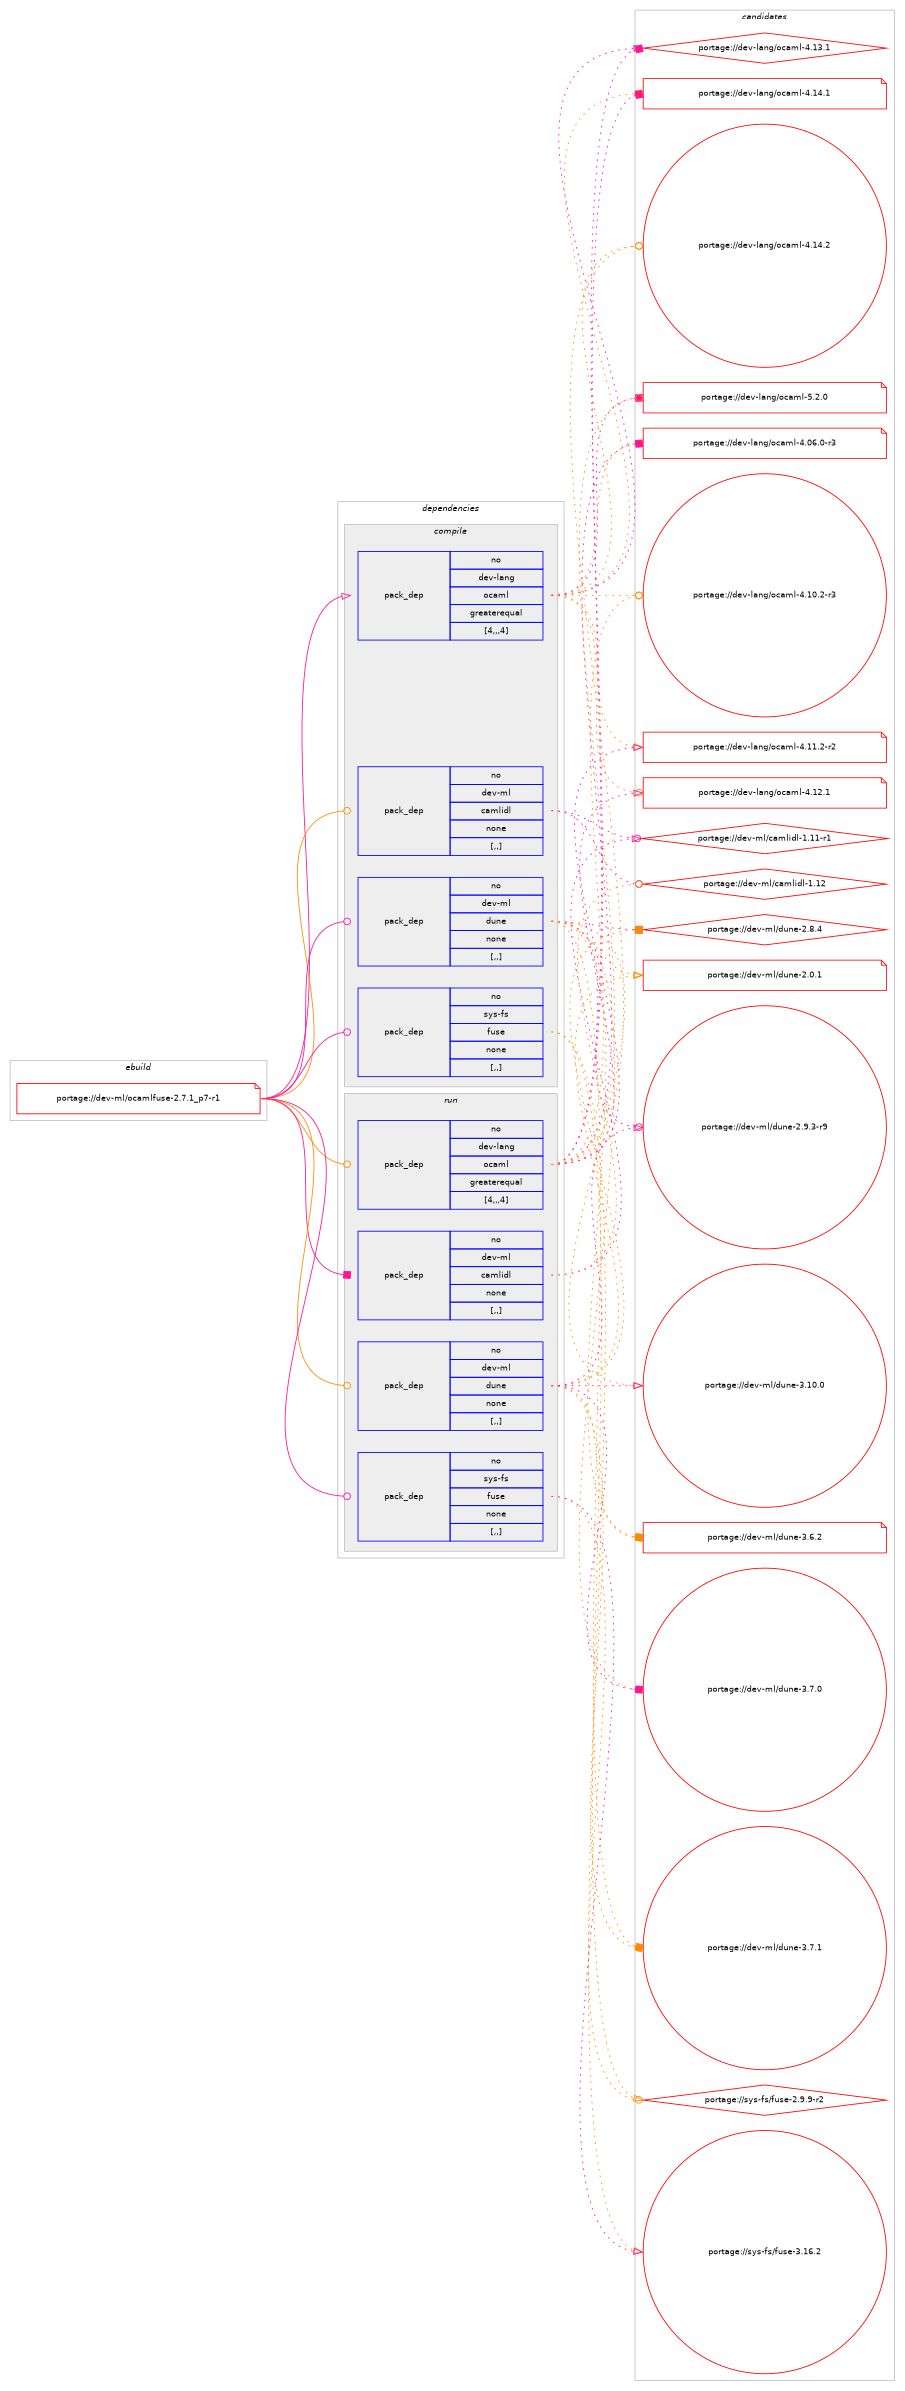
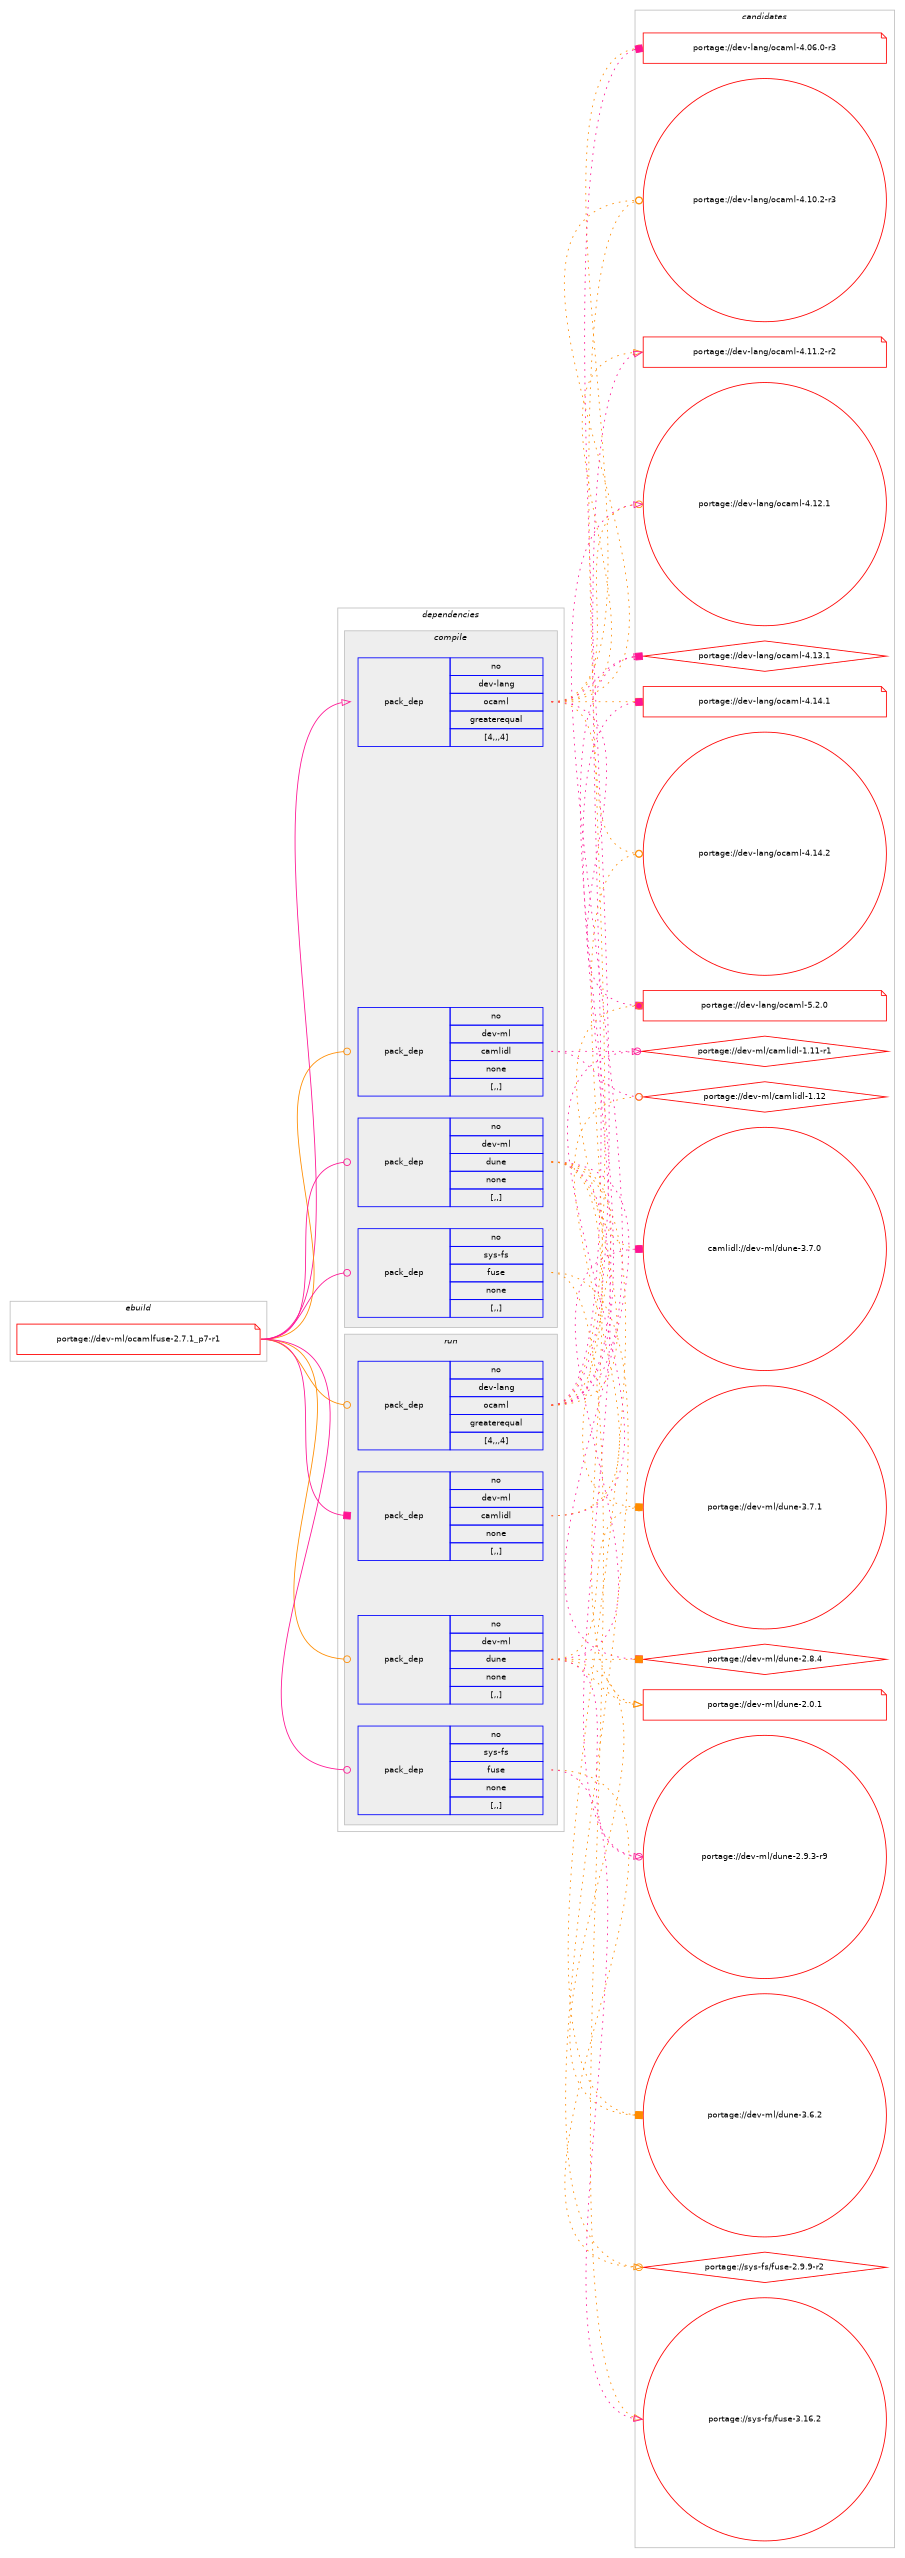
node "portage://dev-lang/ocaml-4.12.1": shape note -> circle
node "portage://dev-ml/dune-3.10.0": removed
node "portage://dev-ml/dune-3.6.2": shape note -> circle
node "portage://dev-ml/dune-3.7.0": label "portage://dev-ml/dune-3.7.0" -> "camlidl://dev-ml/dune-3.7.0"
